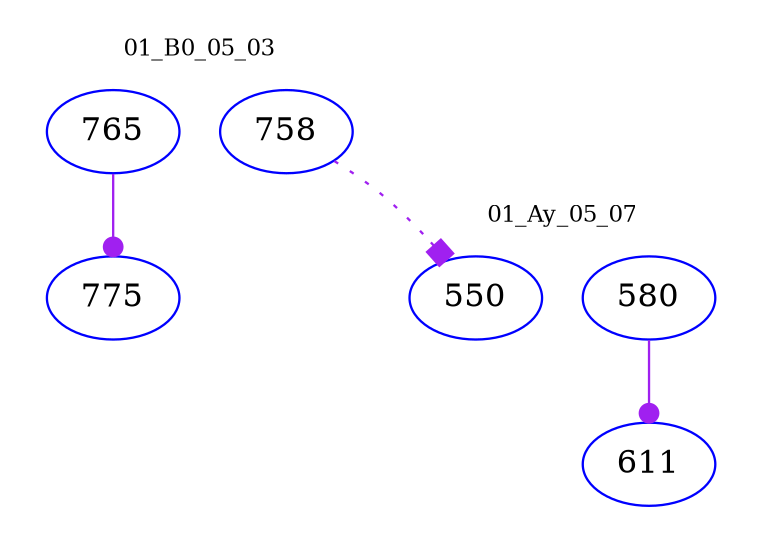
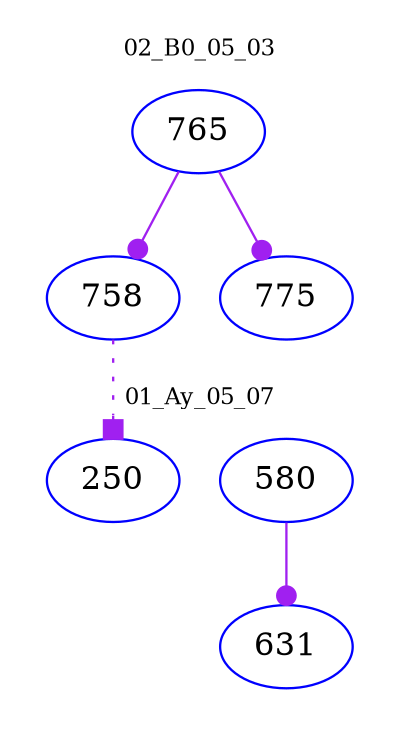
cluster "01_B0_05_03": label "01_B0_05_03" -> "02_B0_05_03"
edge "765" -> "758": added
node "550": label "550" -> "250"
node "611": label "611" -> "631"
